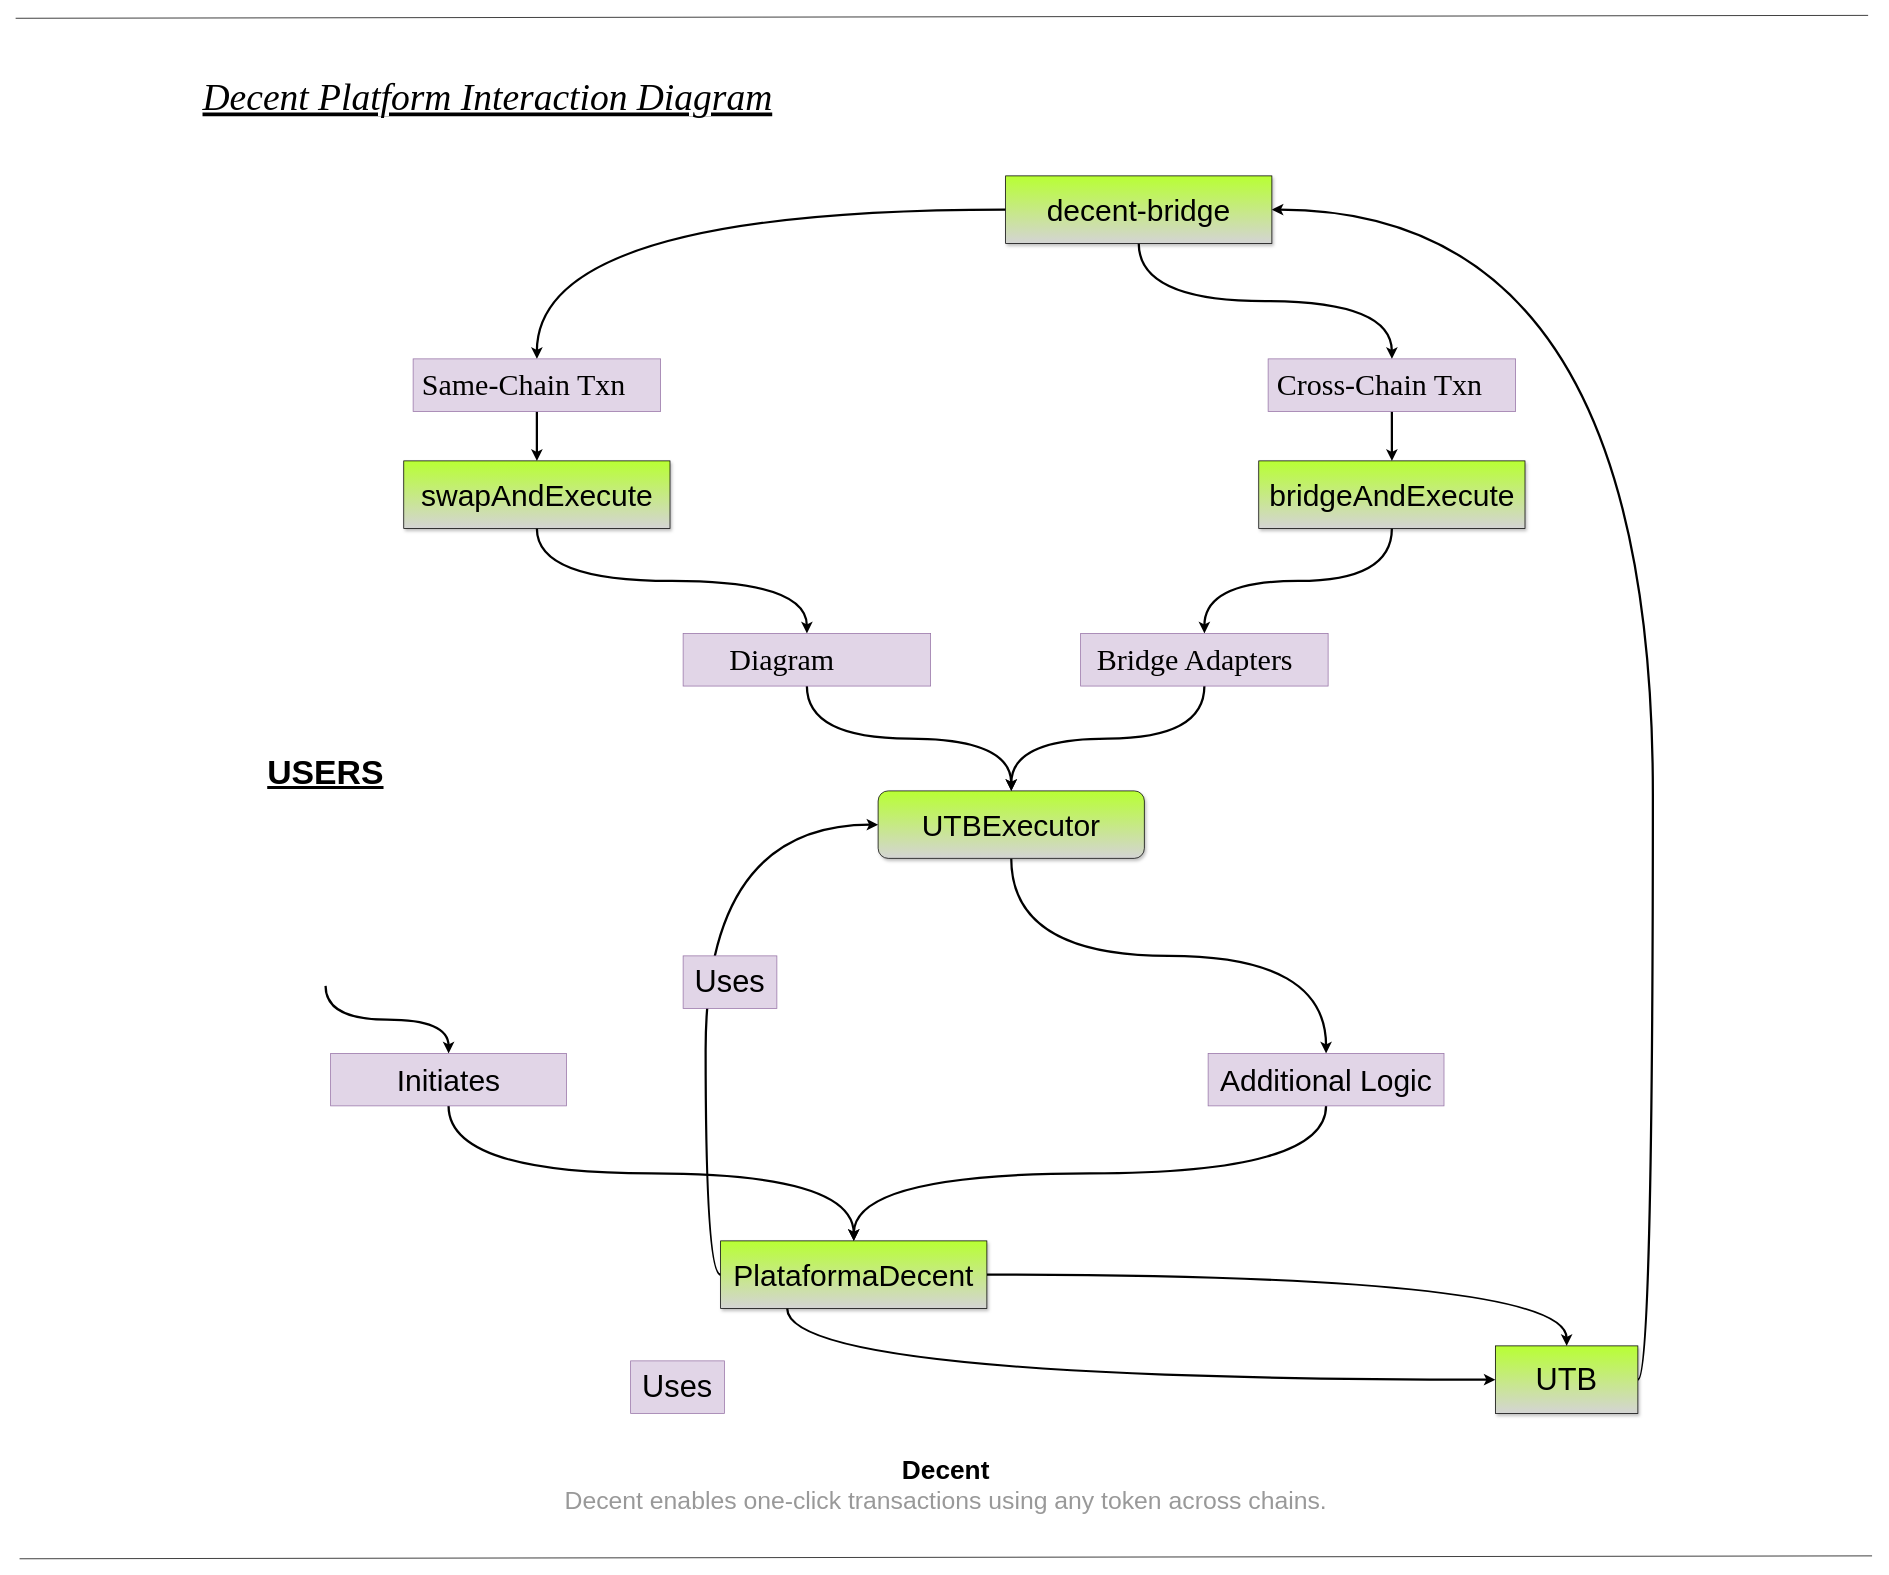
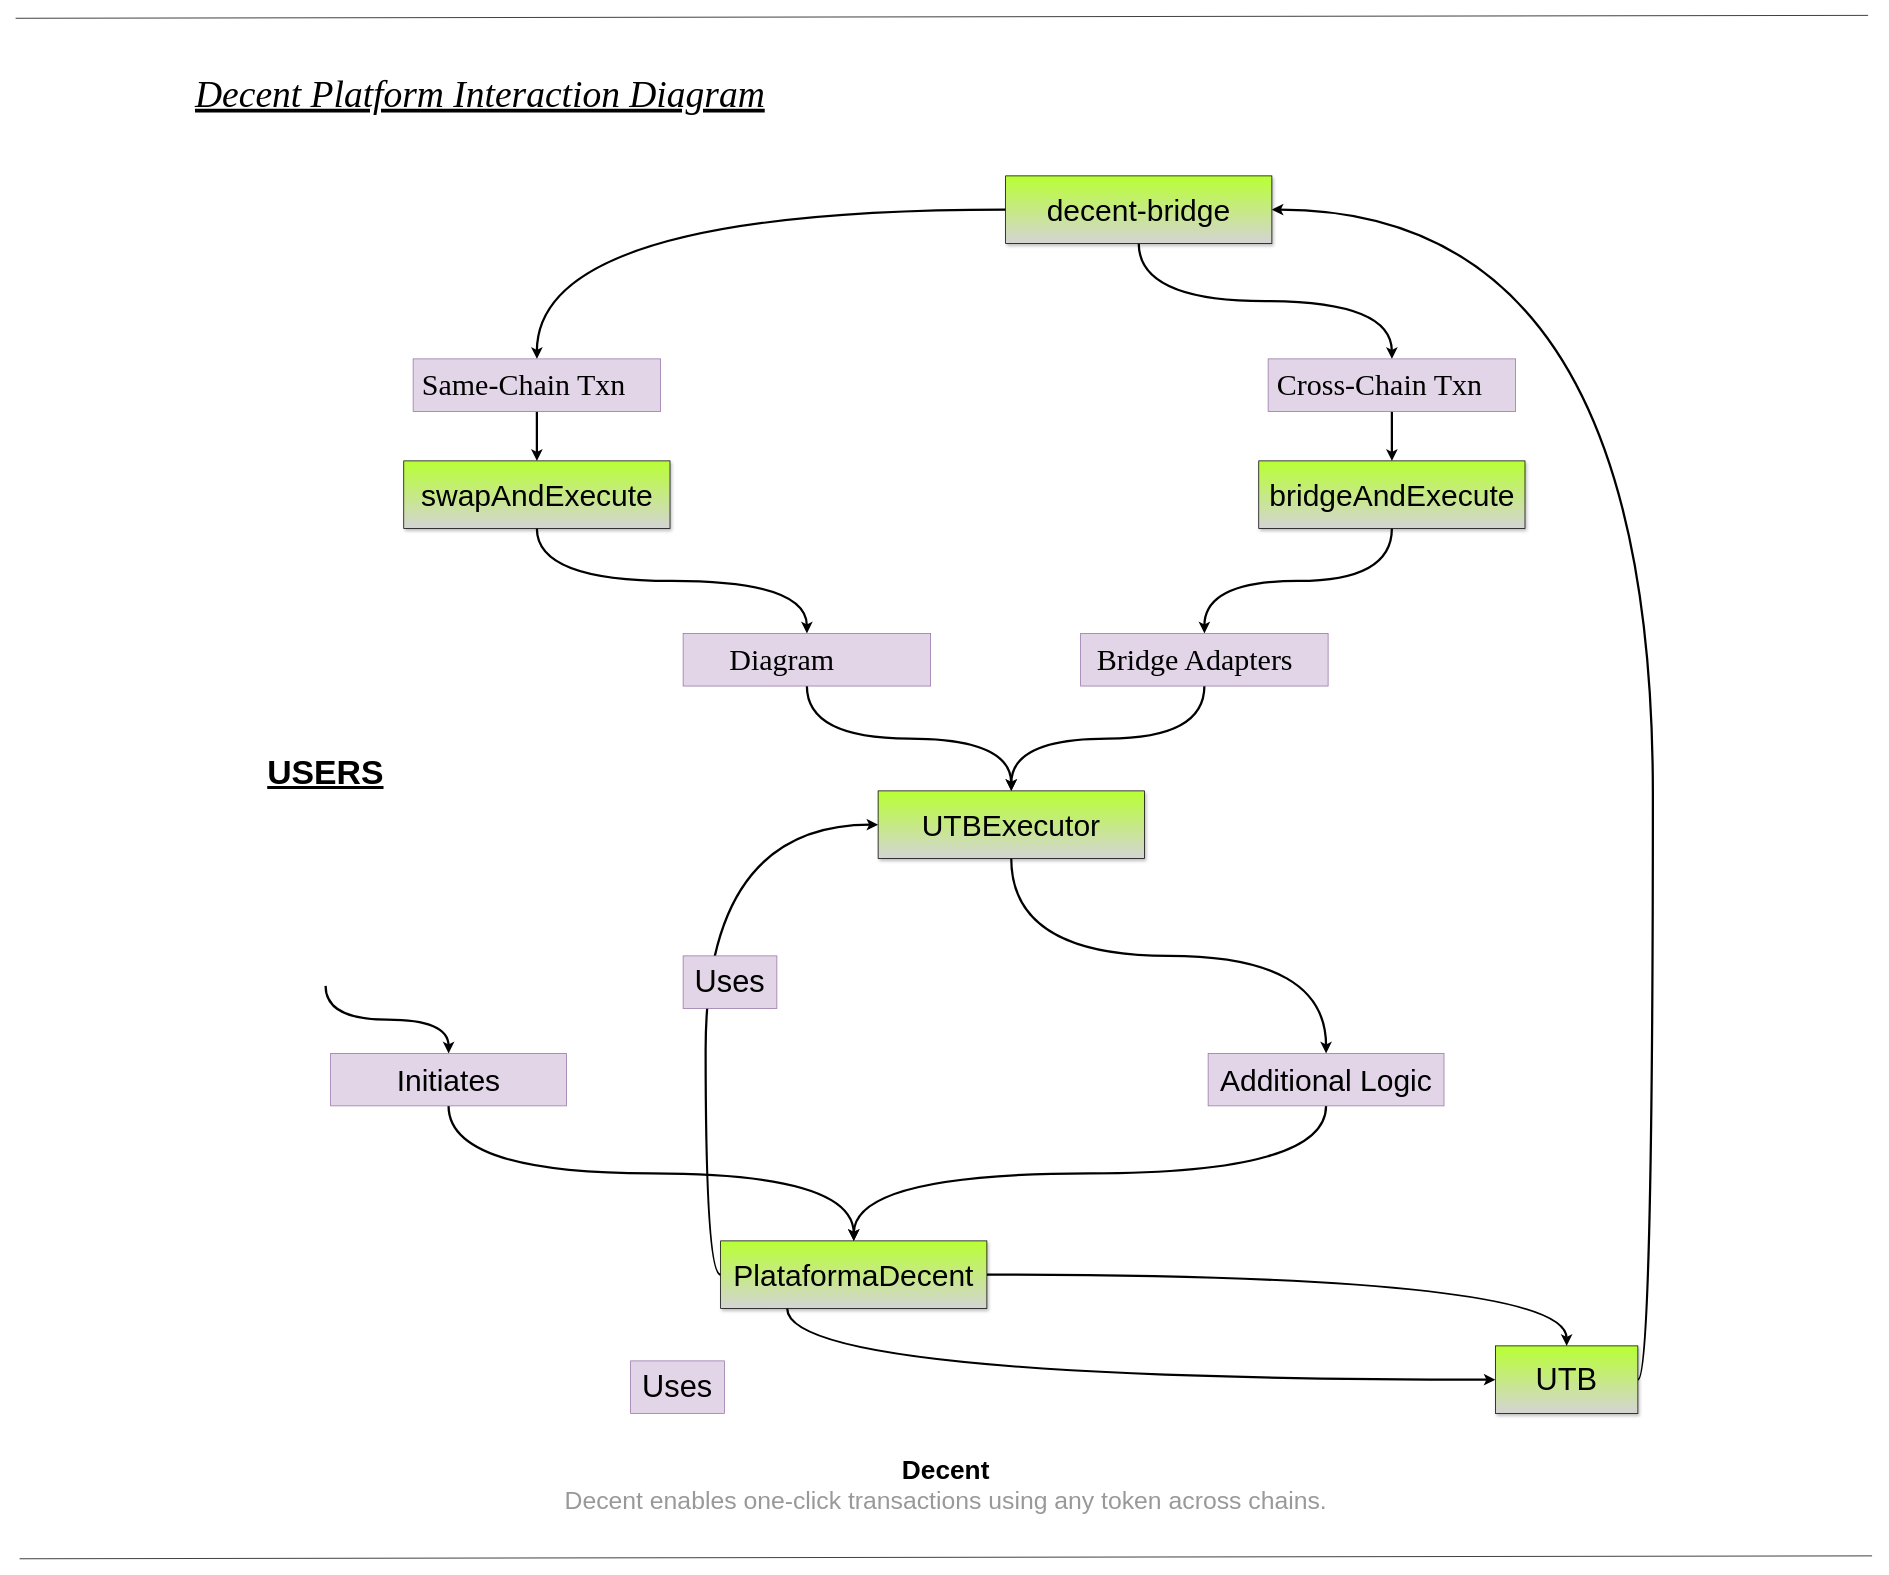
node "Decent Platform Interaction Diagram": moved (488, 97) -> (480, 93)
node "UTBExecutor": shape rounded rectangle -> rectangle
